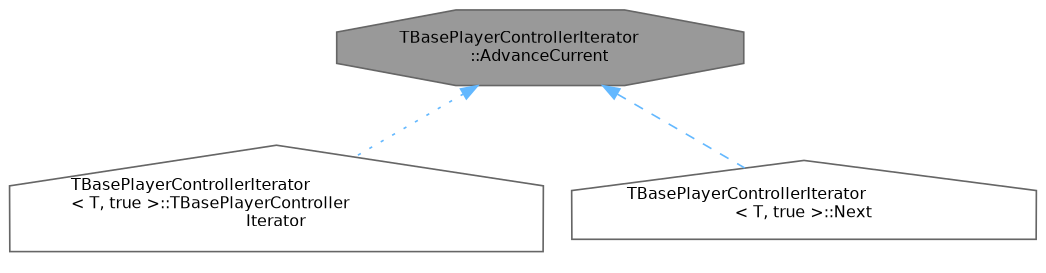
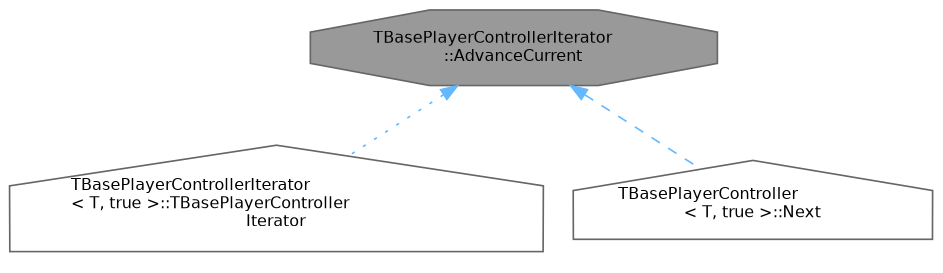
node "TBasePlayerControllerIterator < T, true >::Next": label "TBasePlayerControllerIterator < T, true >::Next" -> "TBasePlayerController < T, true >::Next"
